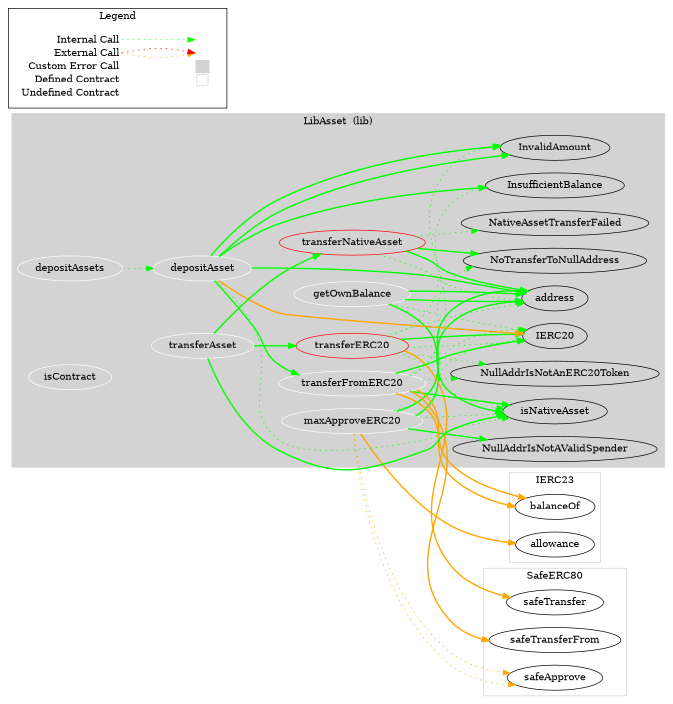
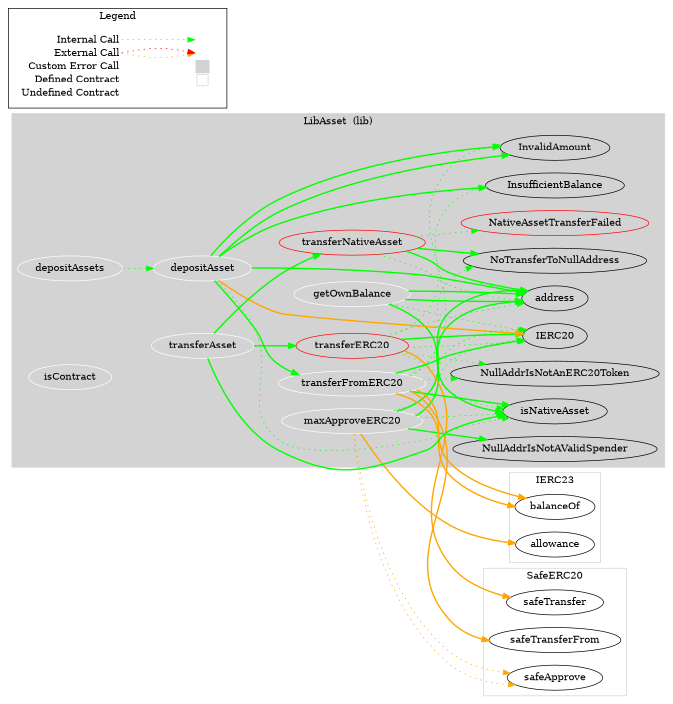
node "NativeAssetTransferFailed": color black -> red
cluster "SafeERC80": label "SafeERC80" -> "SafeERC20"
